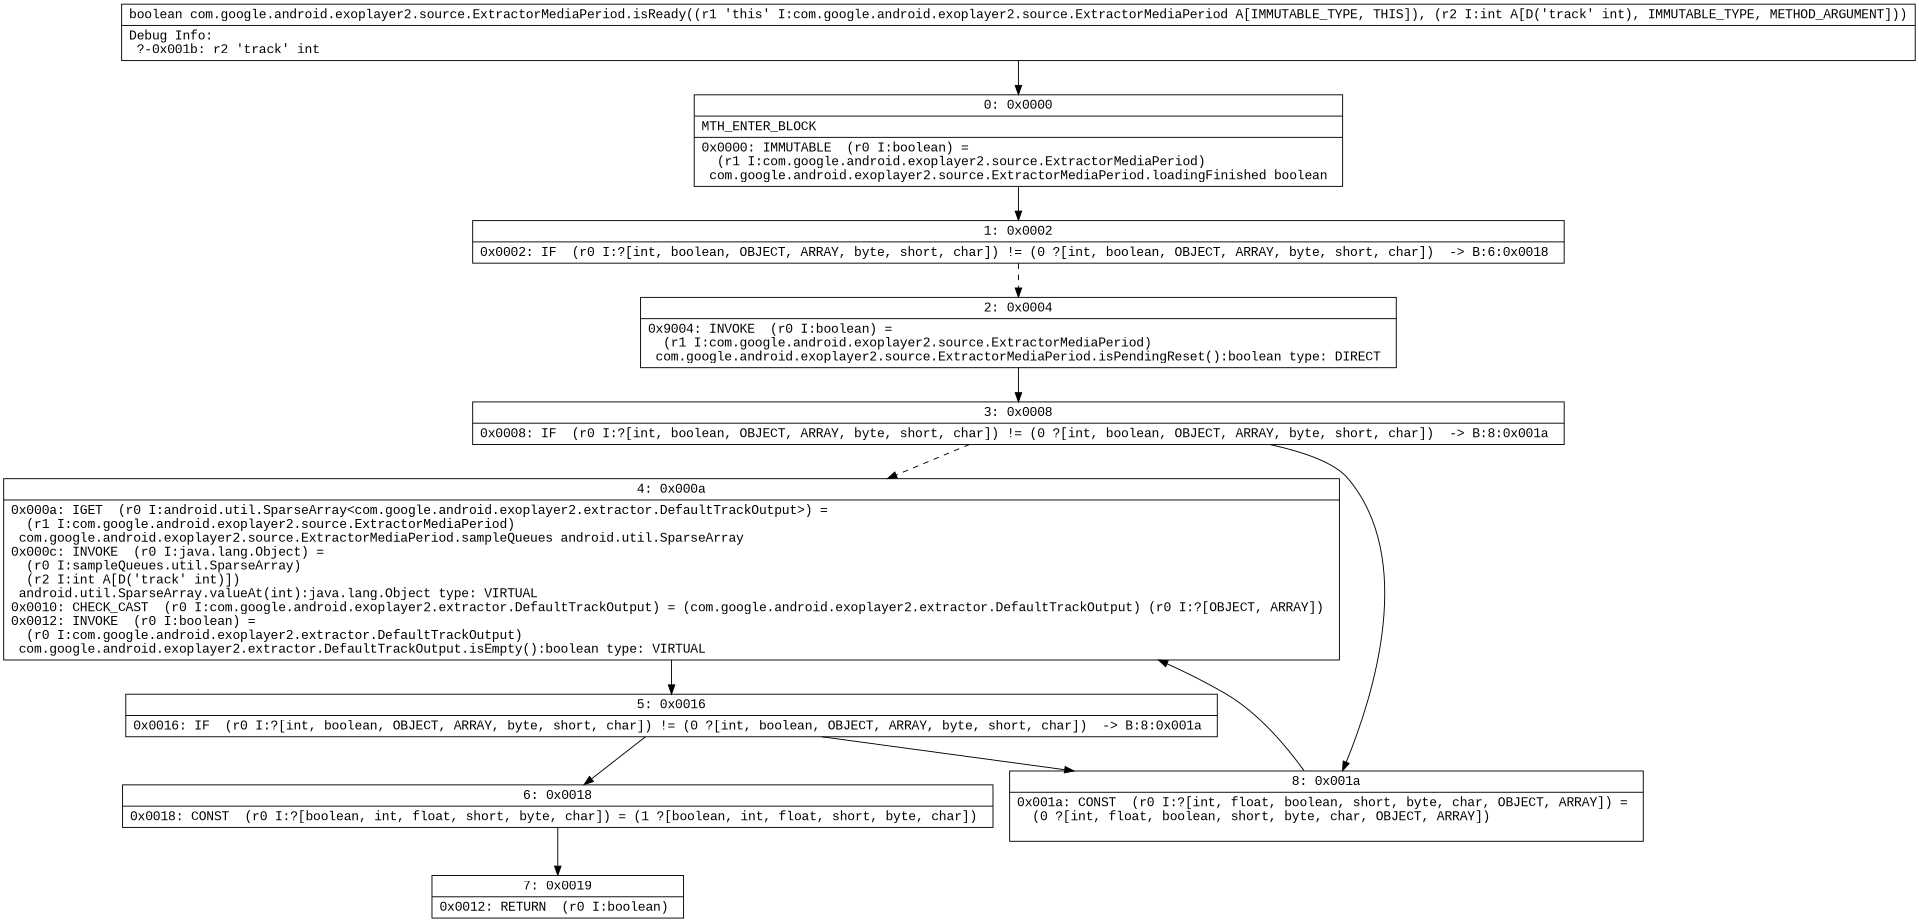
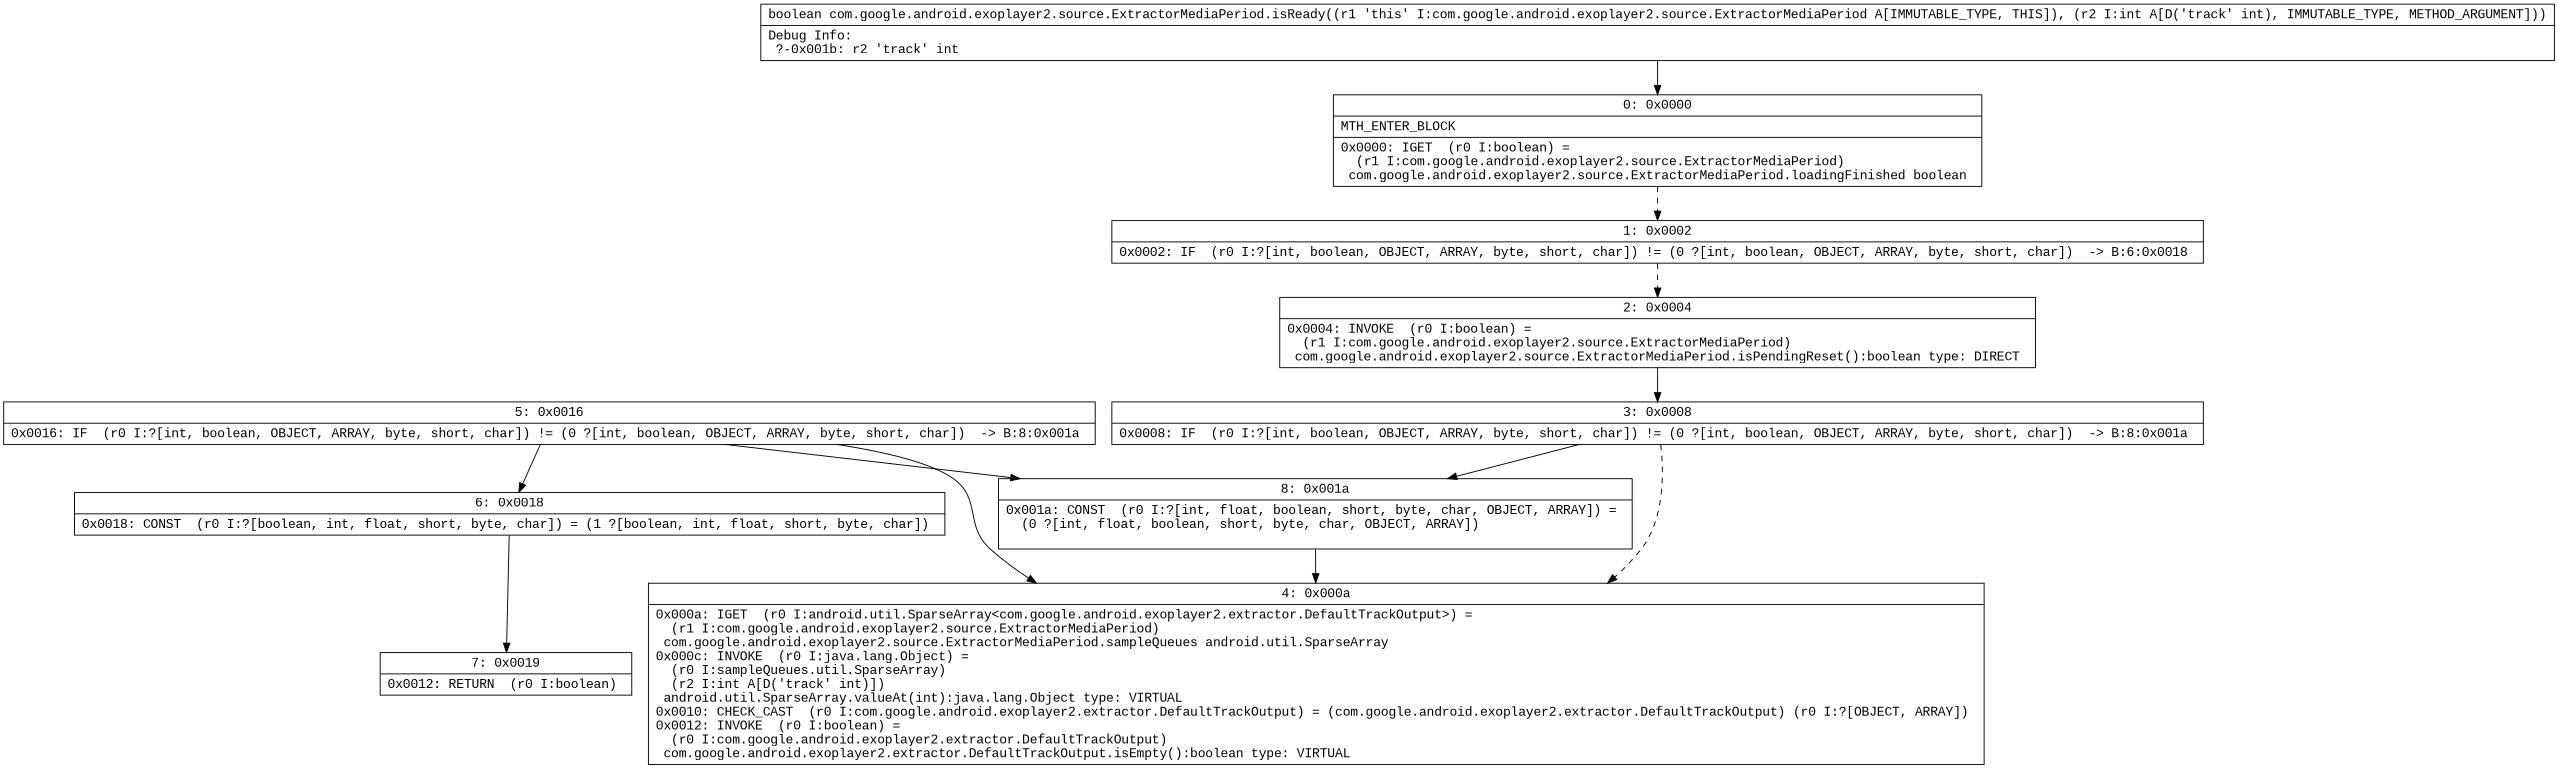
node "0: 0x0000": text "0x0000: IMMUTABLE  (r0 I:boolean) =" -> "0x0000: IGET  (r0 I:boolean) ="
edge "0: 0x0000" -> "1: 0x0002": style solid -> dashed
node "2: 0x0004": text "0x9004: INVOKE  (r0 I:boolean) =" -> "0x0004: INVOKE  (r0 I:boolean) ="
edge "4: 0x000a" -> "5: 0x0016": reversed
